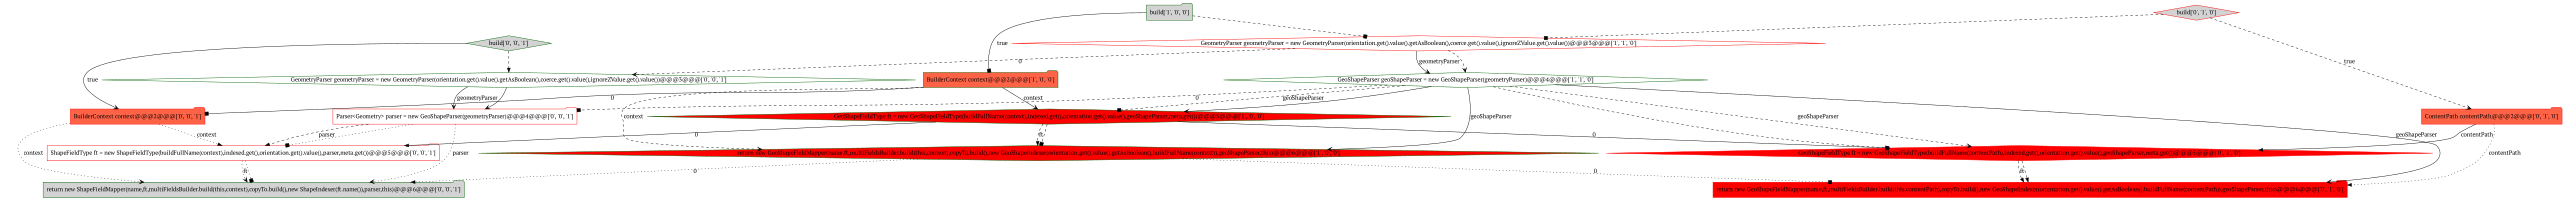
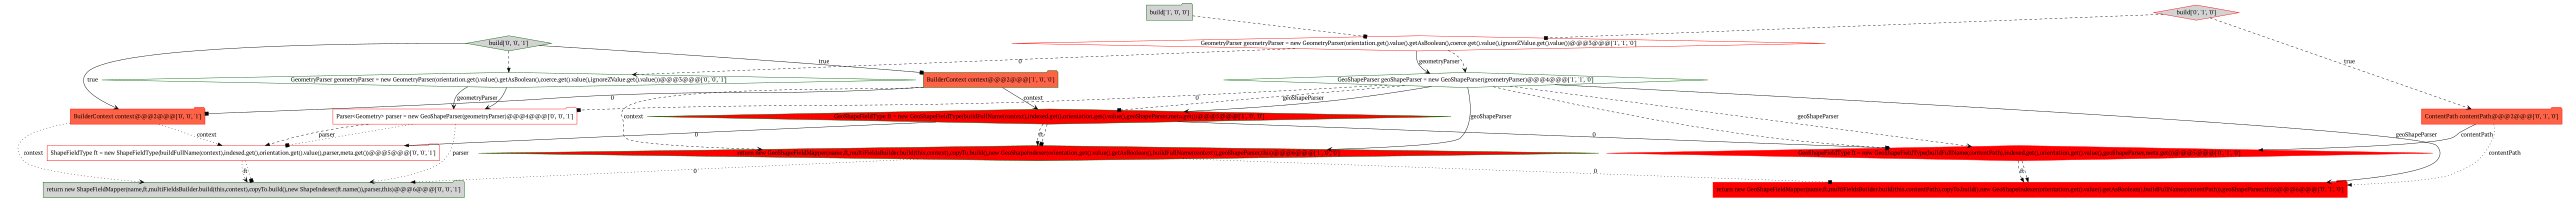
edge "build['1', '0', '0']" -> "BuilderContext context@@@2@@@['1', '0', '0']": now "build['0', '0', '1']" -> "BuilderContext context@@@2@@@['1', '0', '0']"
